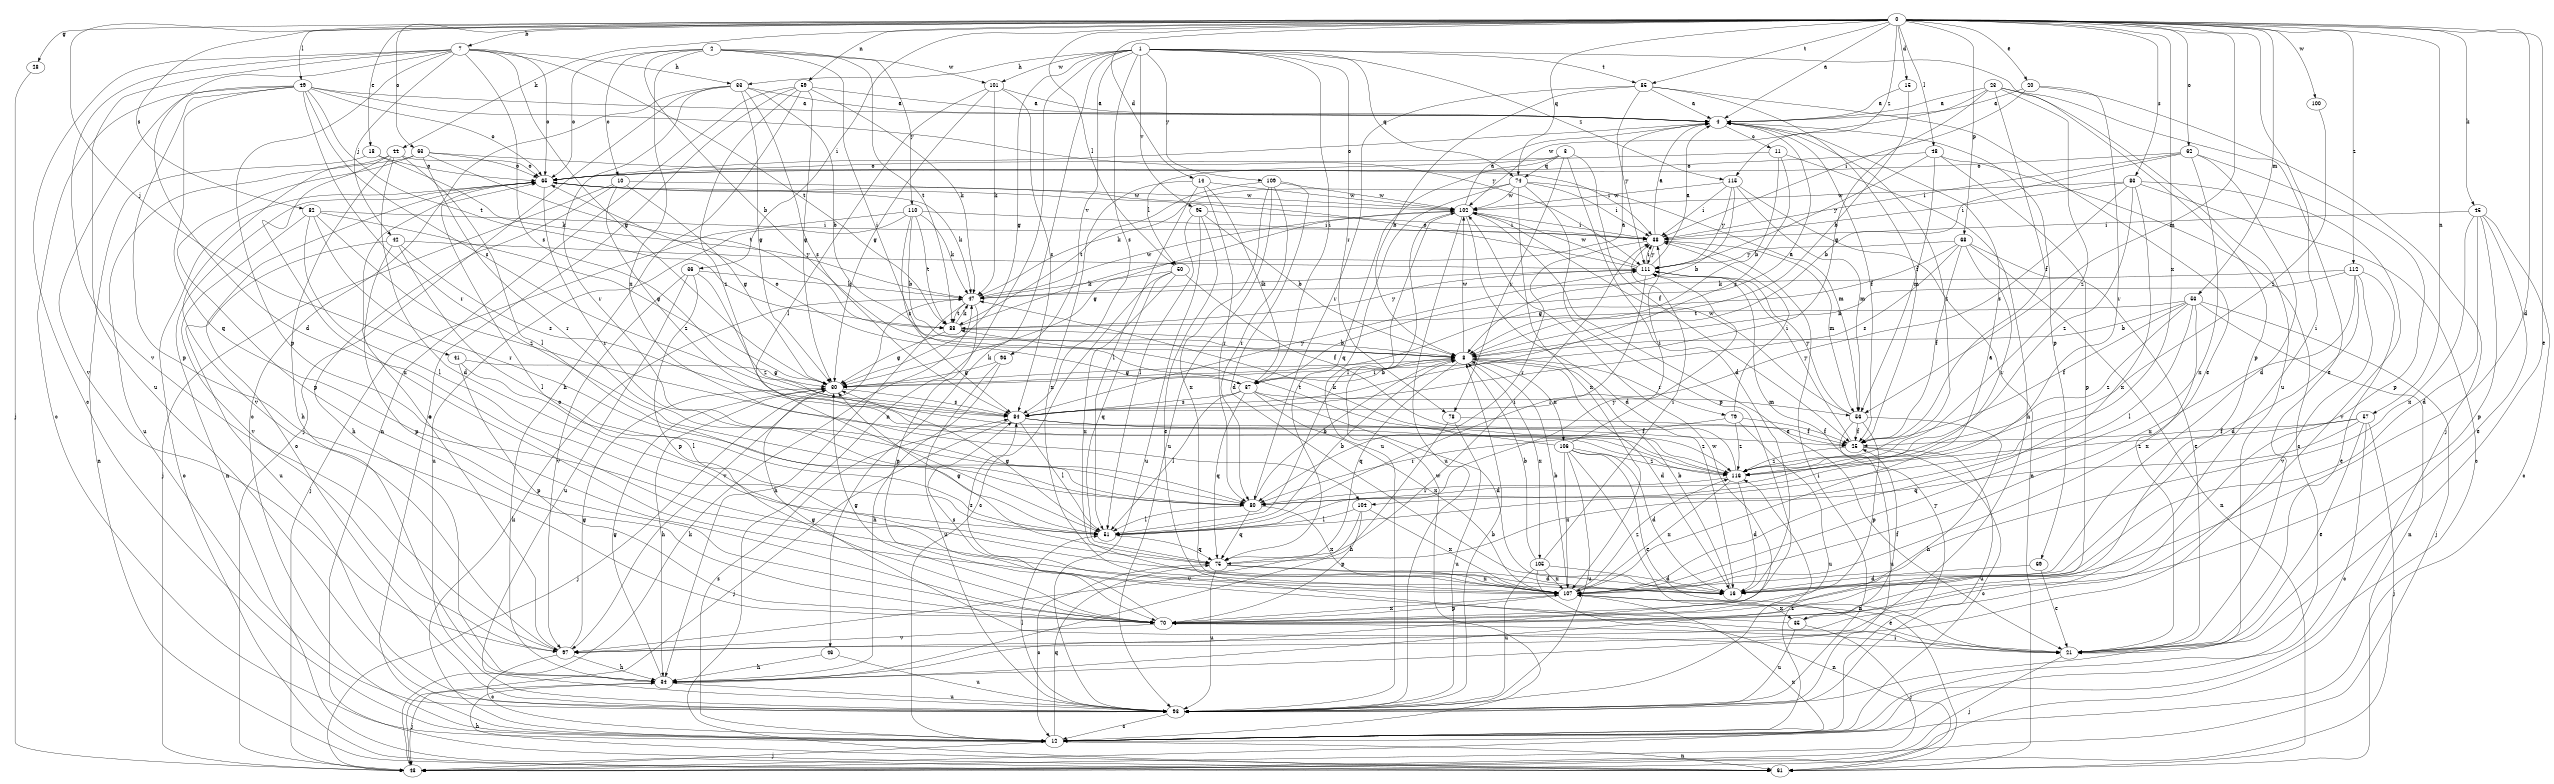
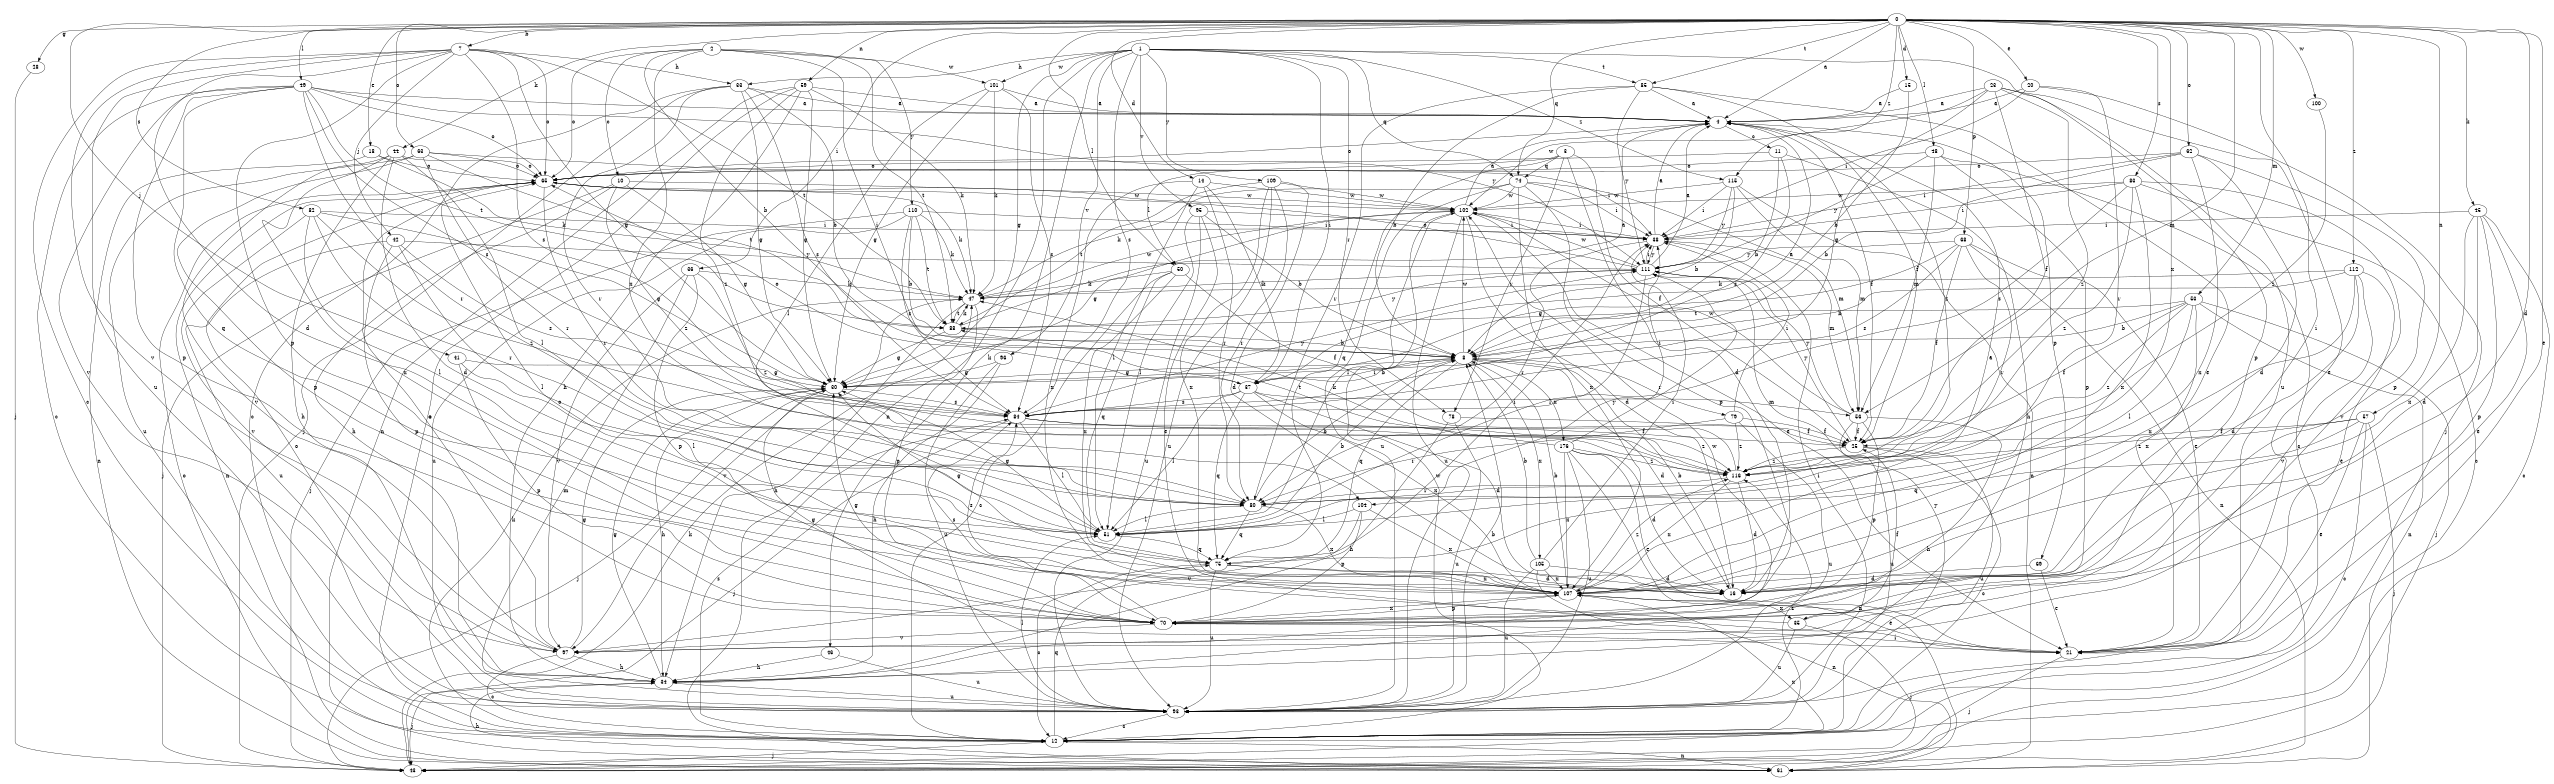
node "106": label "106" -> "176"
edge "36" -> "93": label "u" -> "m"
